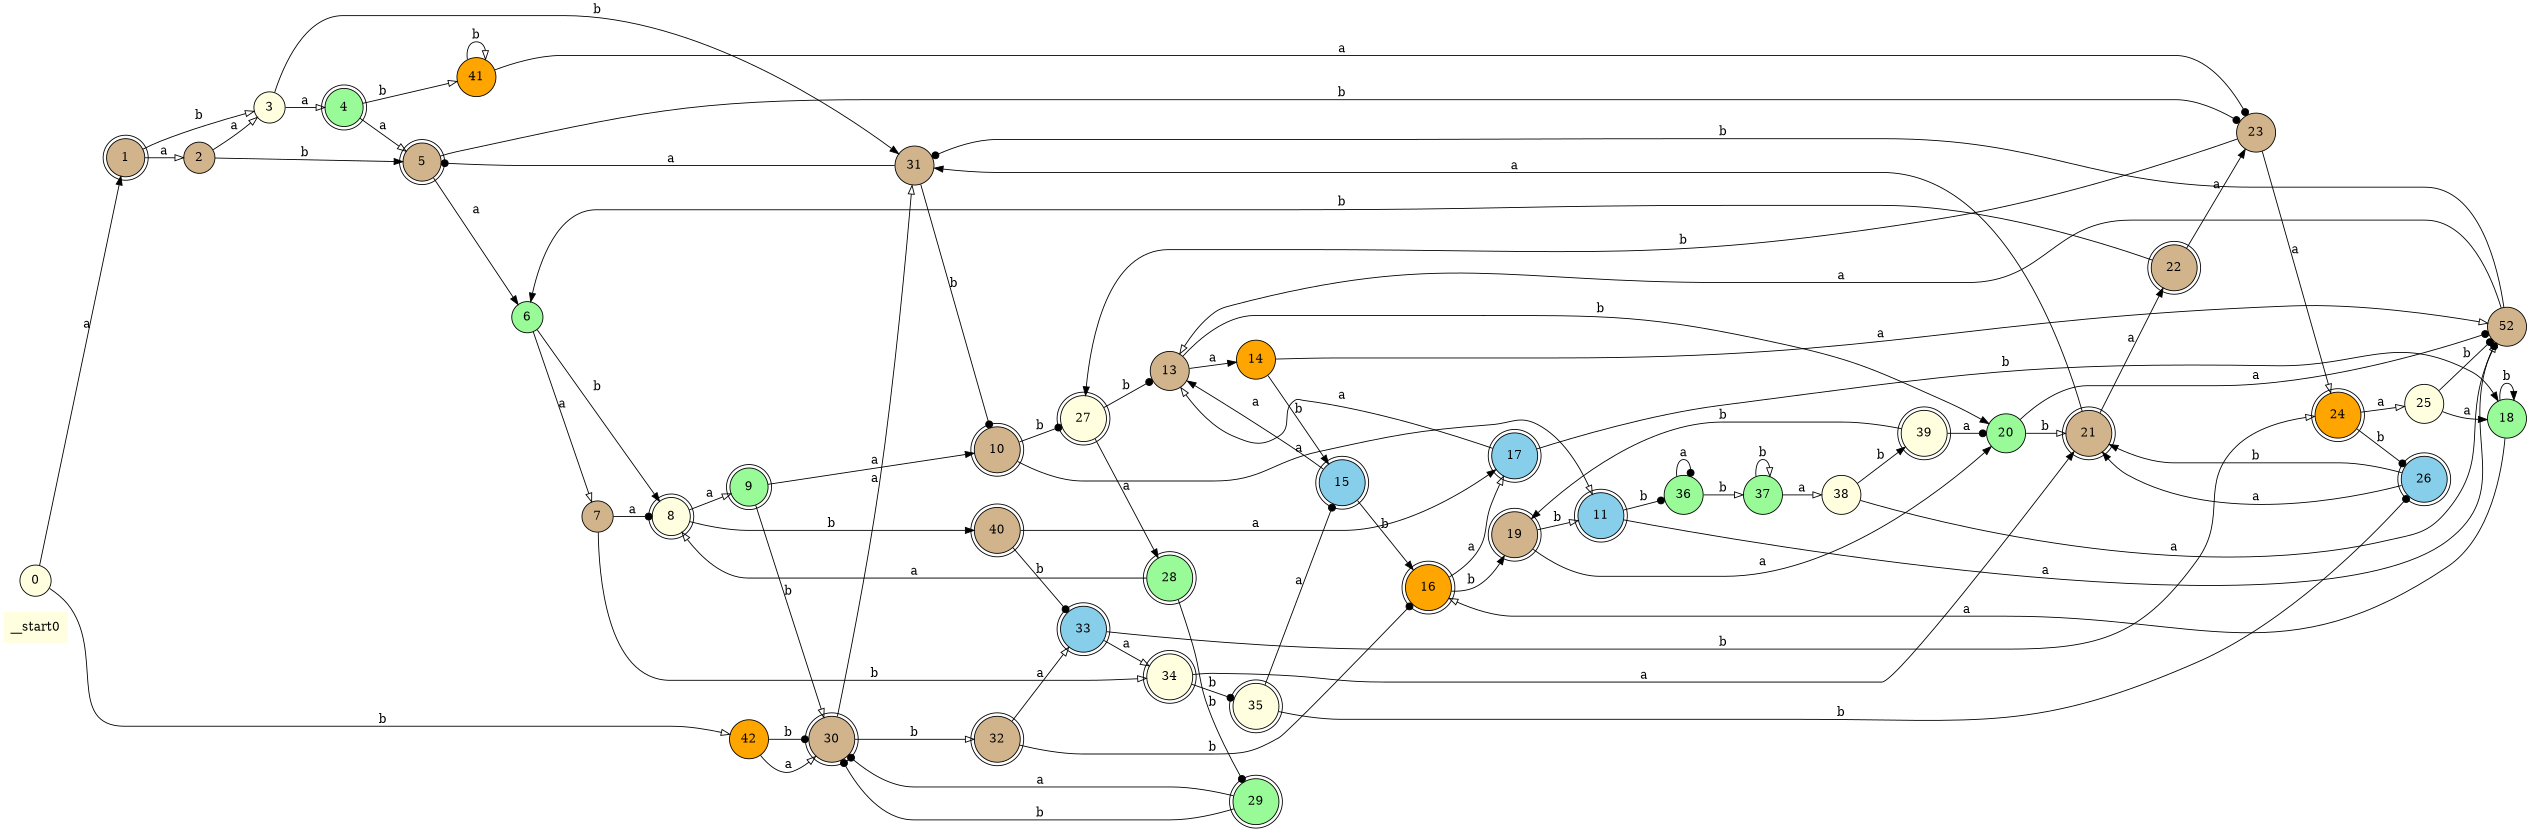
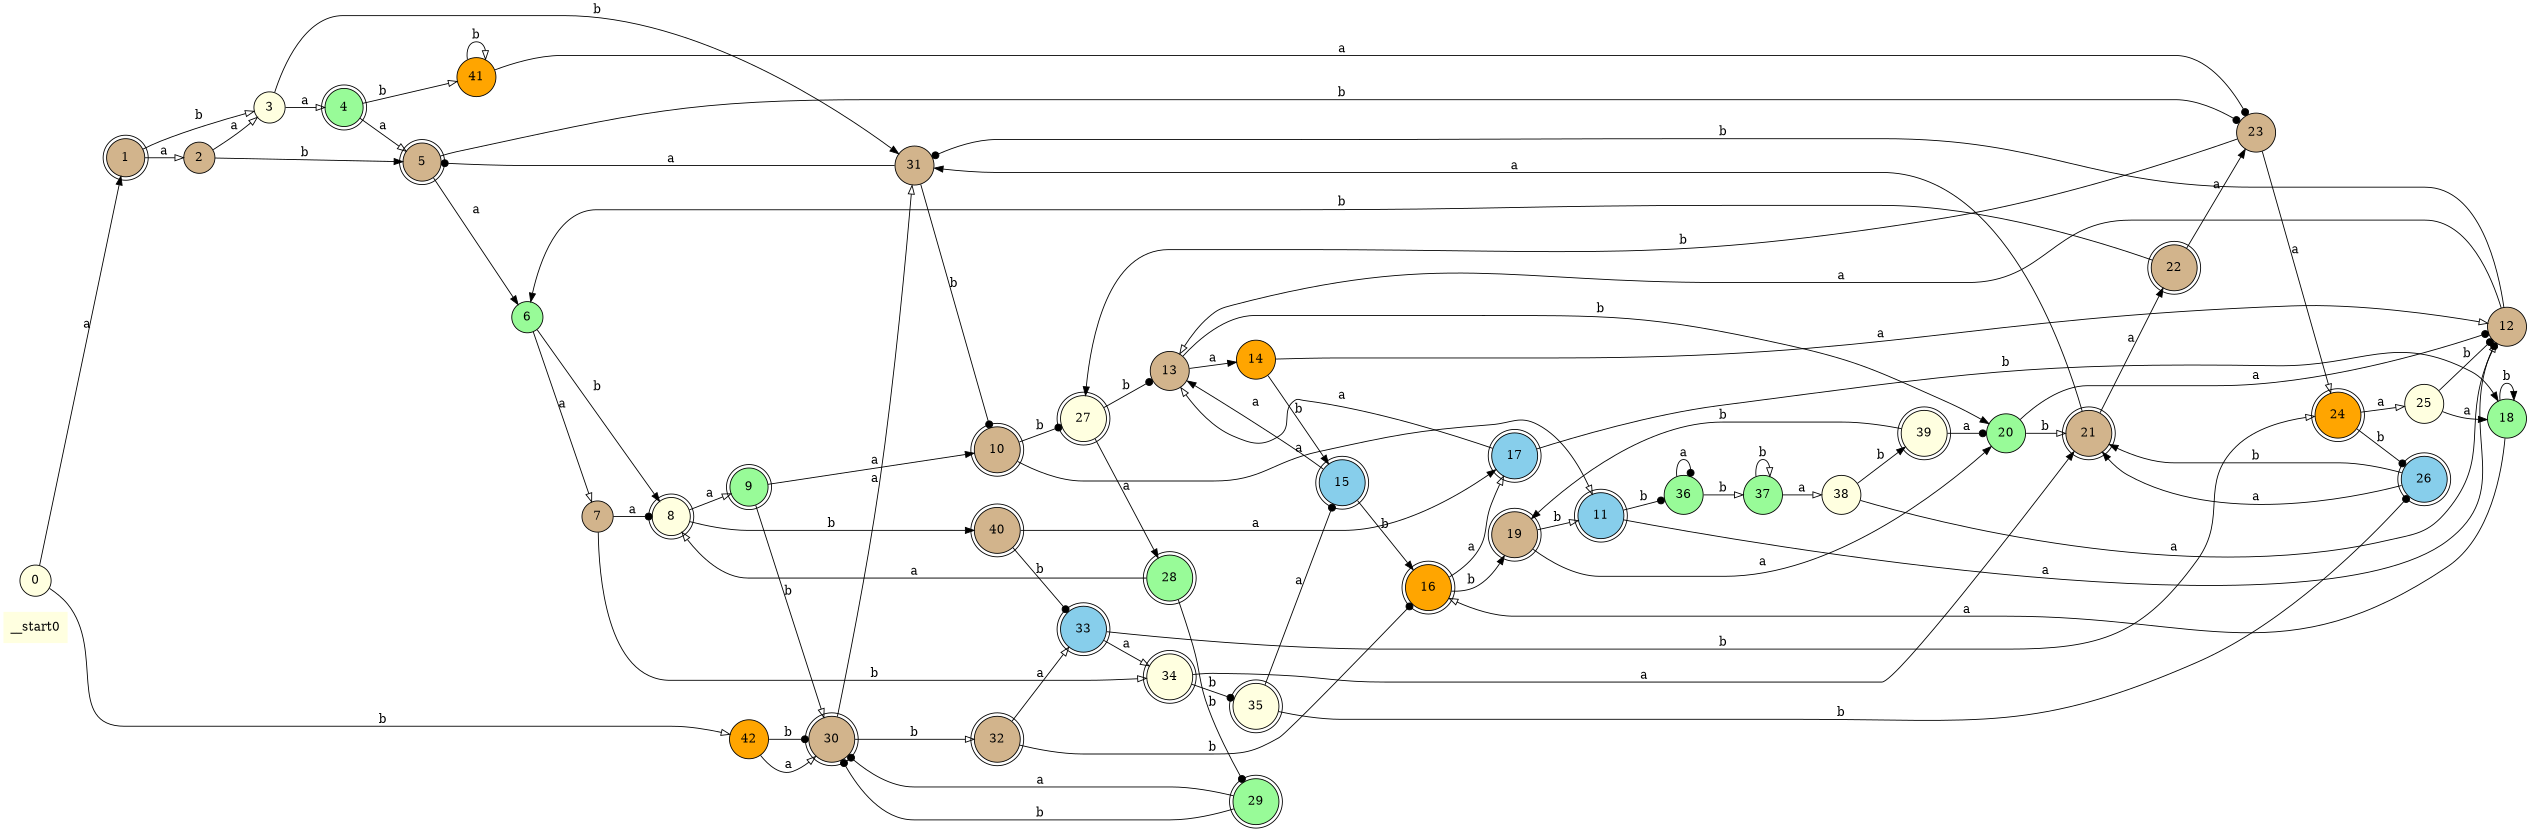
node "52": label "52" -> "12"
